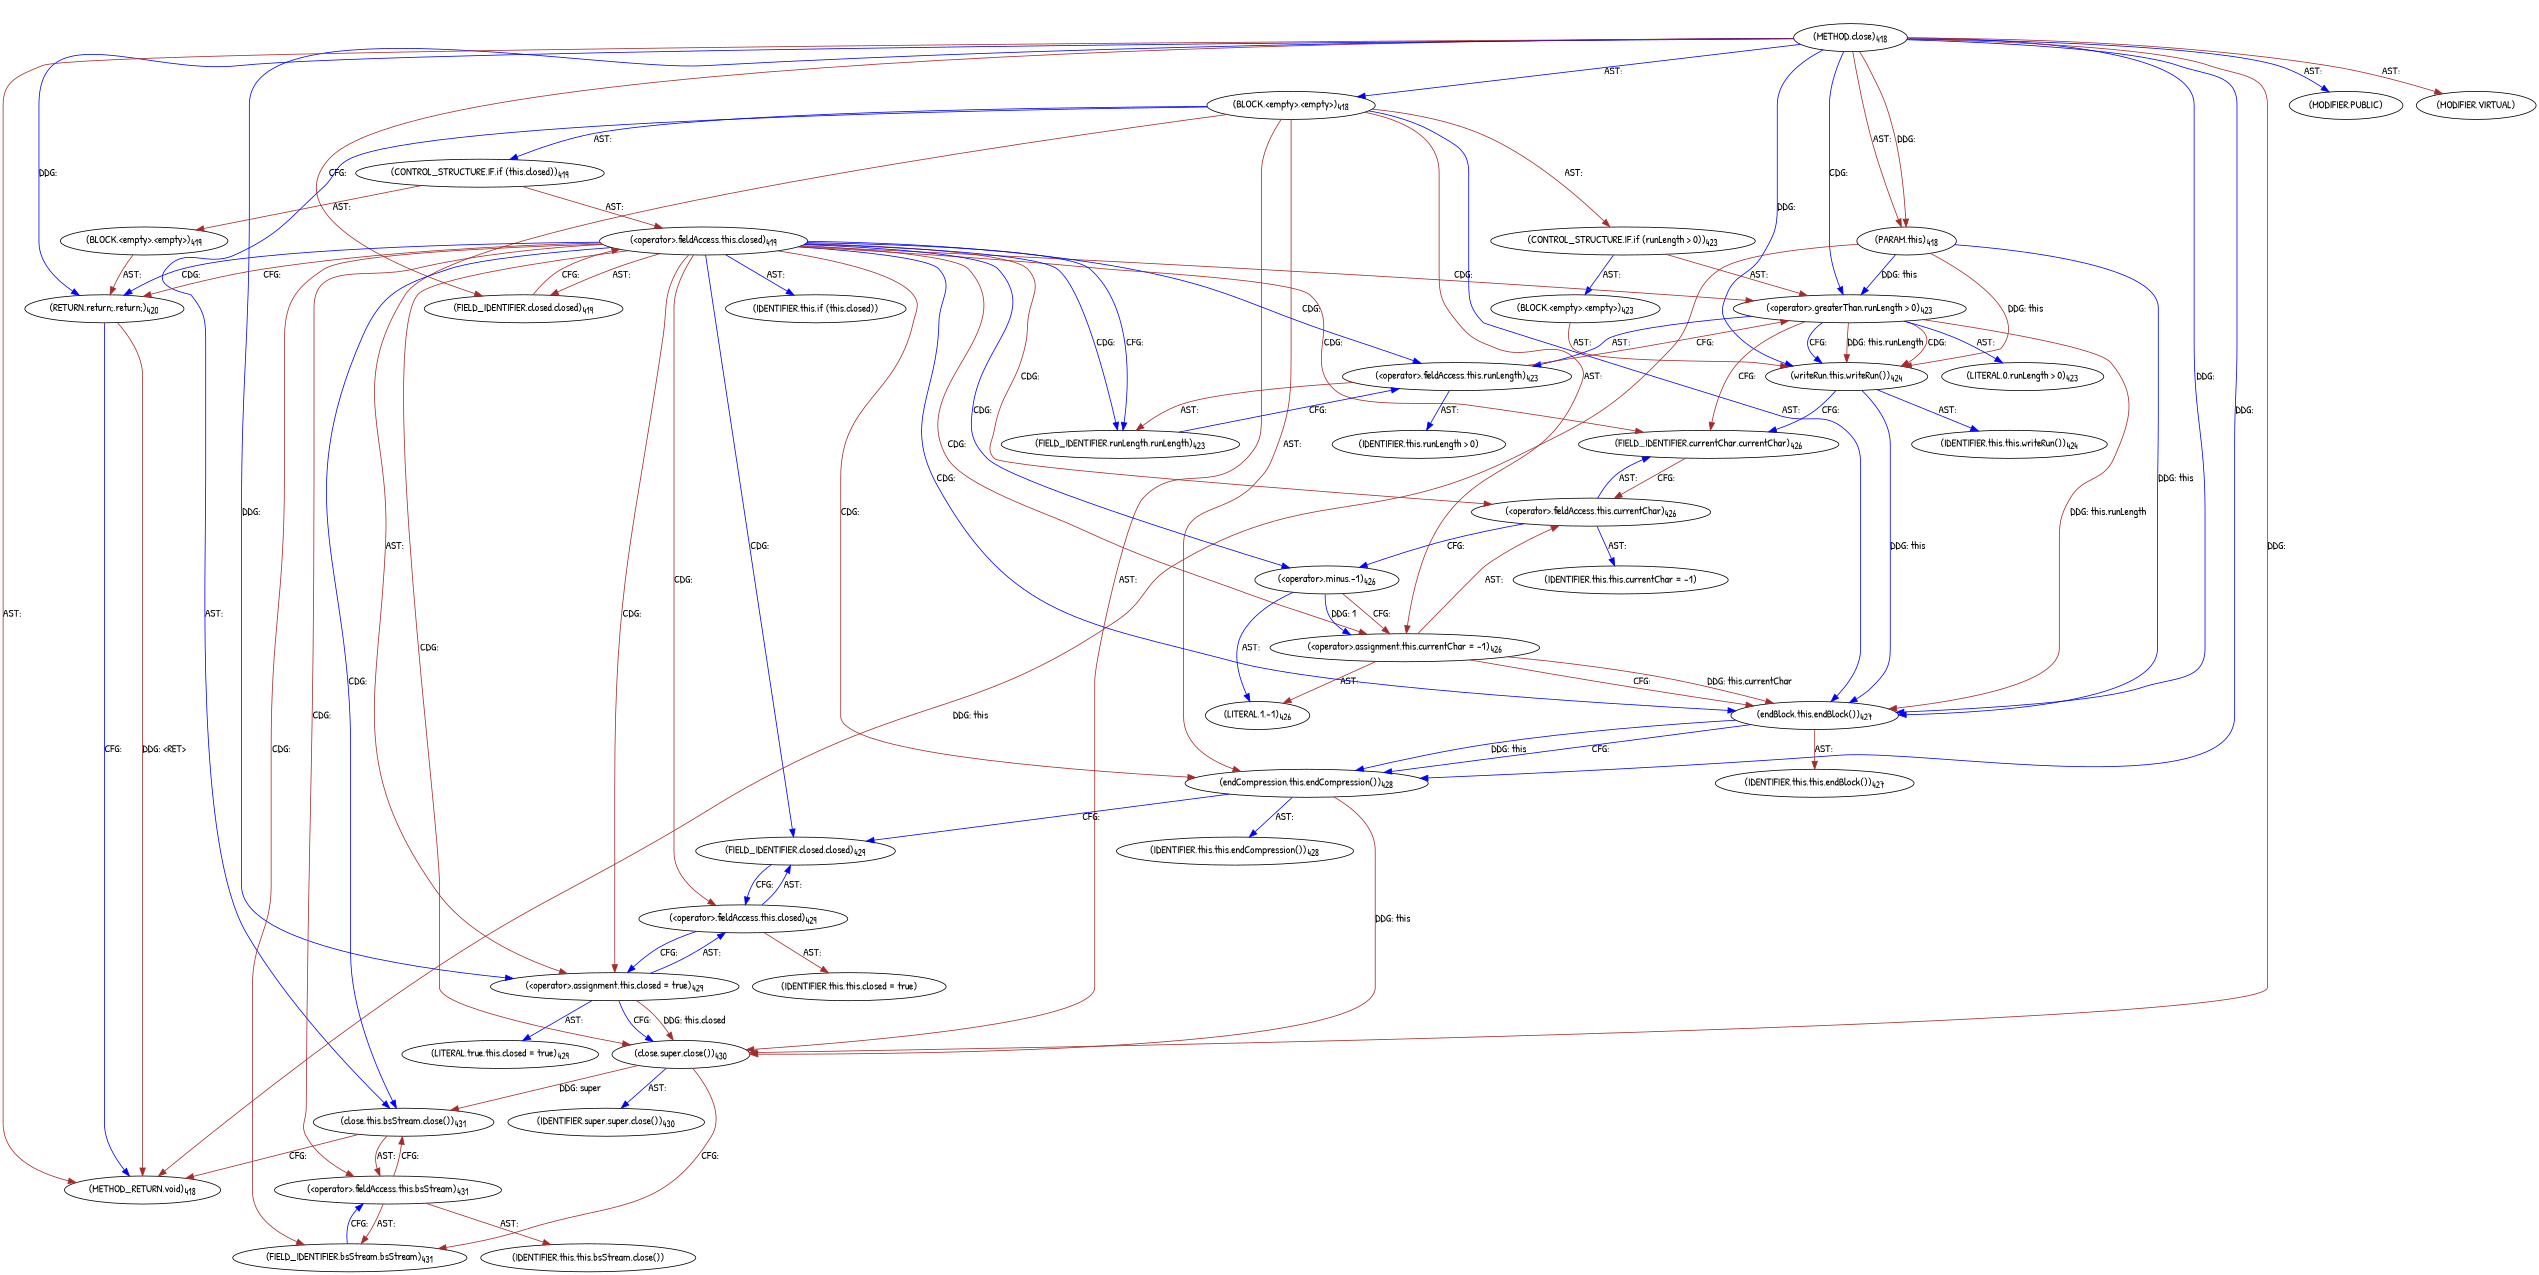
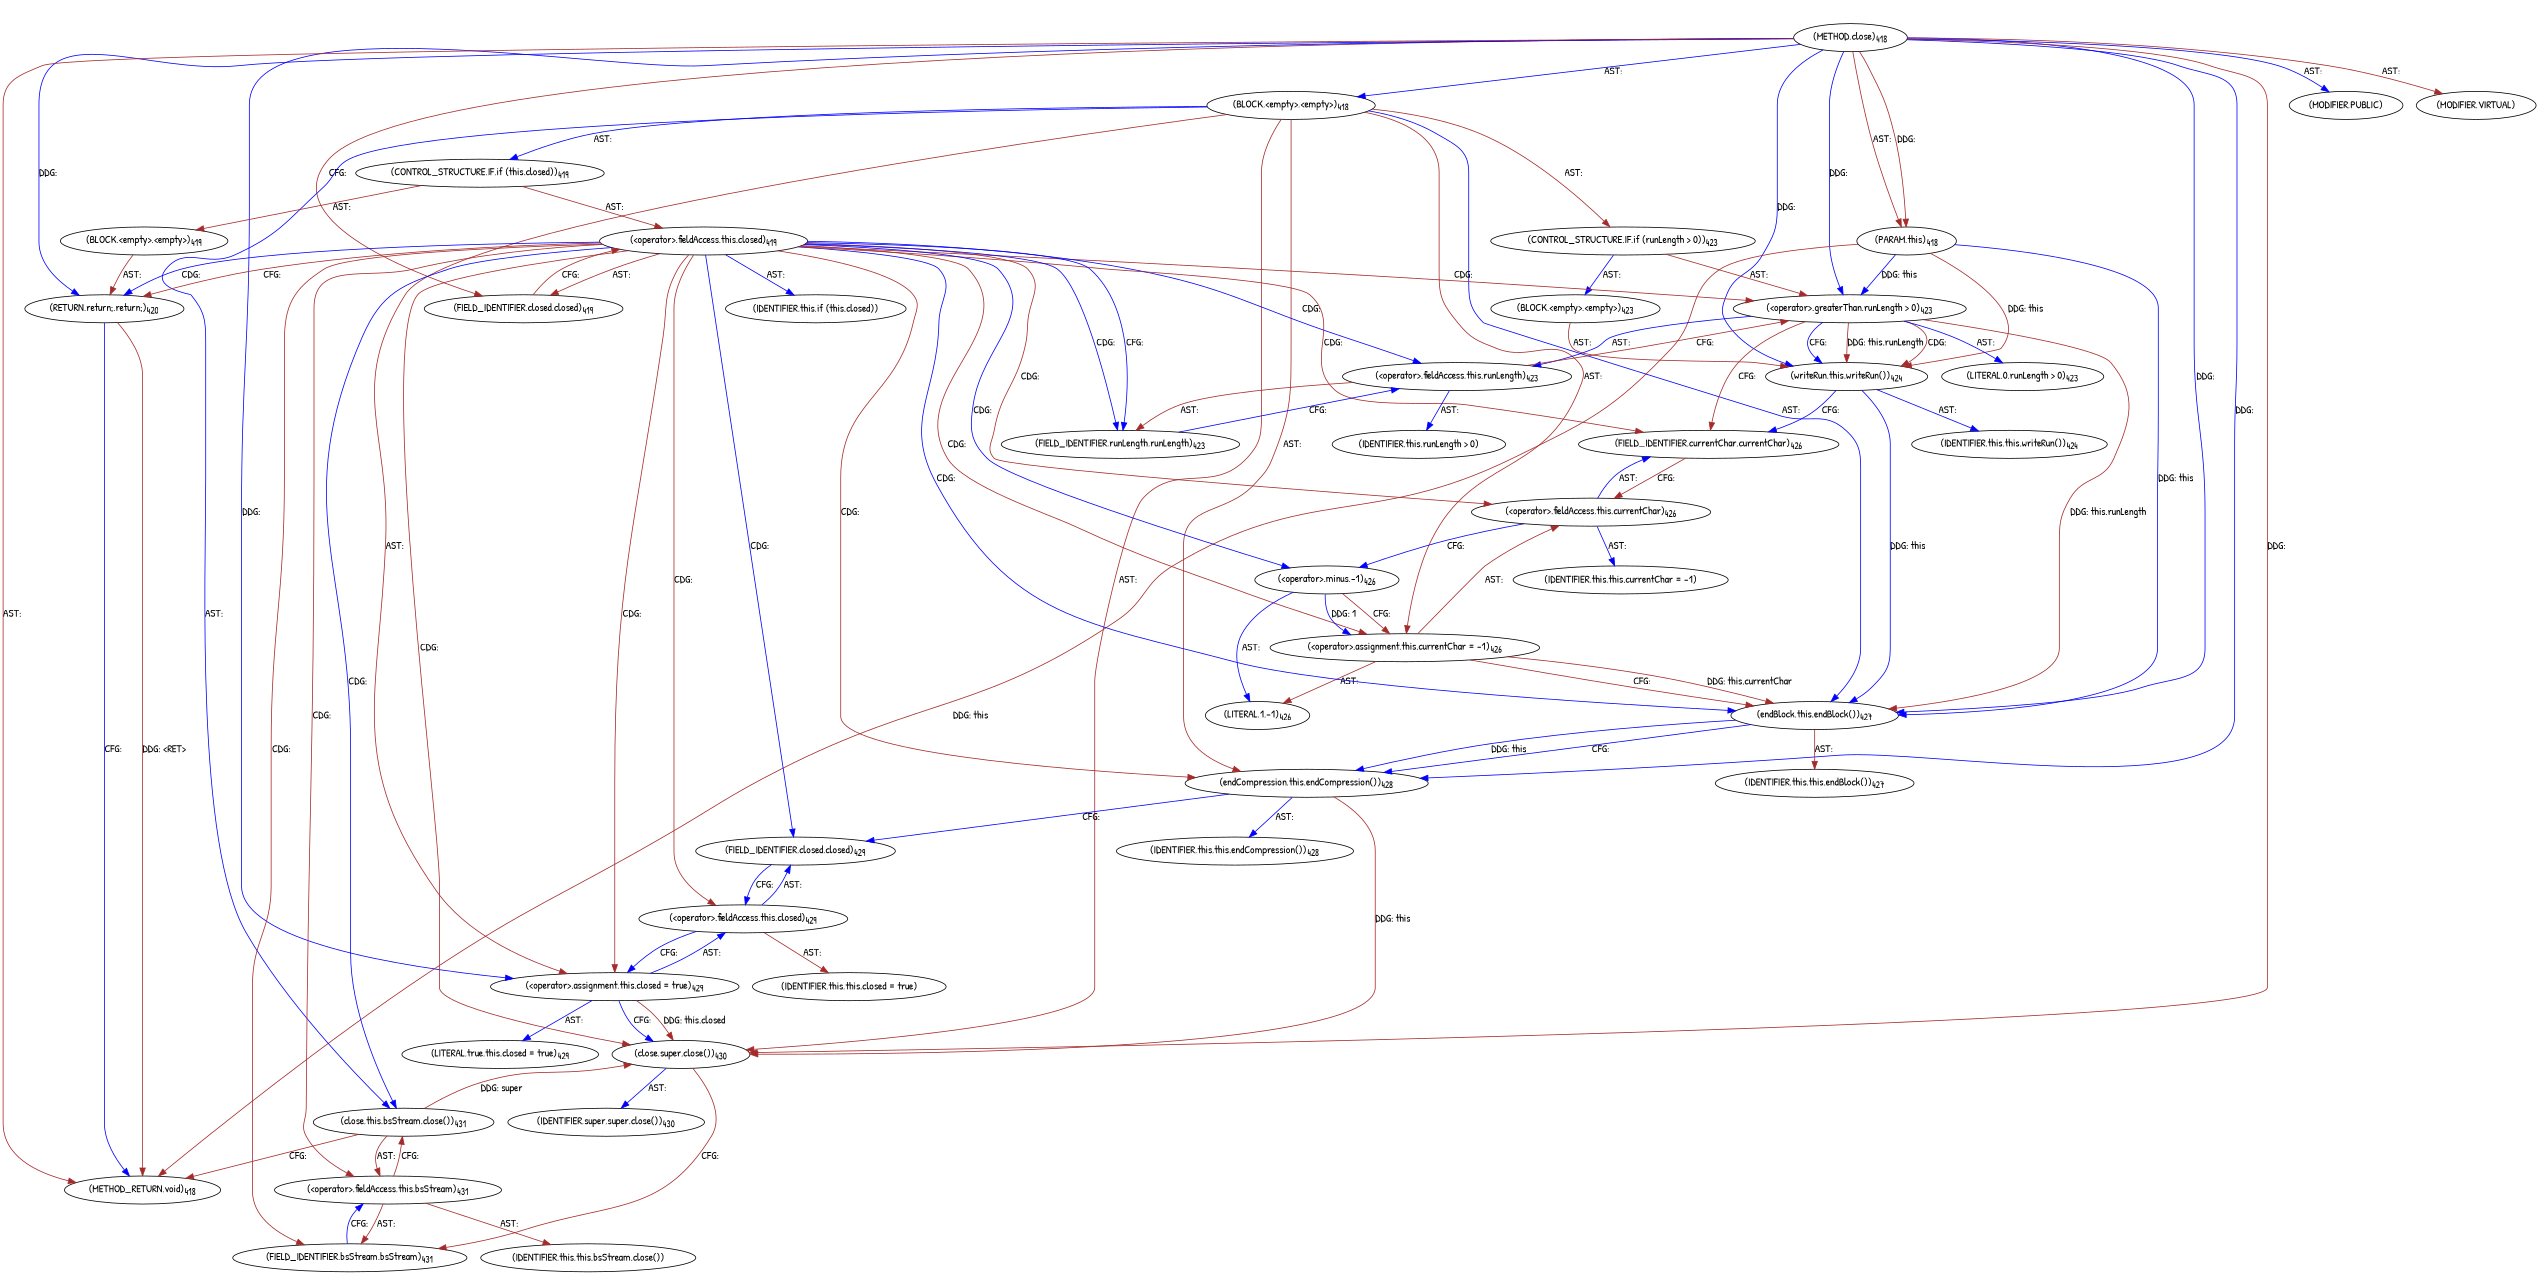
edge "(METHOD,close)" -> "(<operator>.greaterThan,runLength > 0)": label "CDG: " -> "DDG: "
edge "(close,super.close())" -> "(close,this.bsStream.close())": reversed
